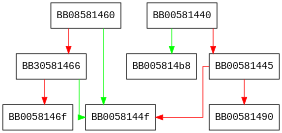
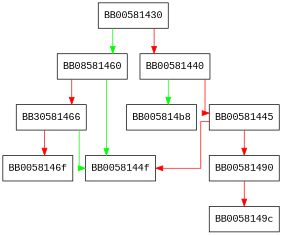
node "BB00581430": added
node "BB0058149c": added
